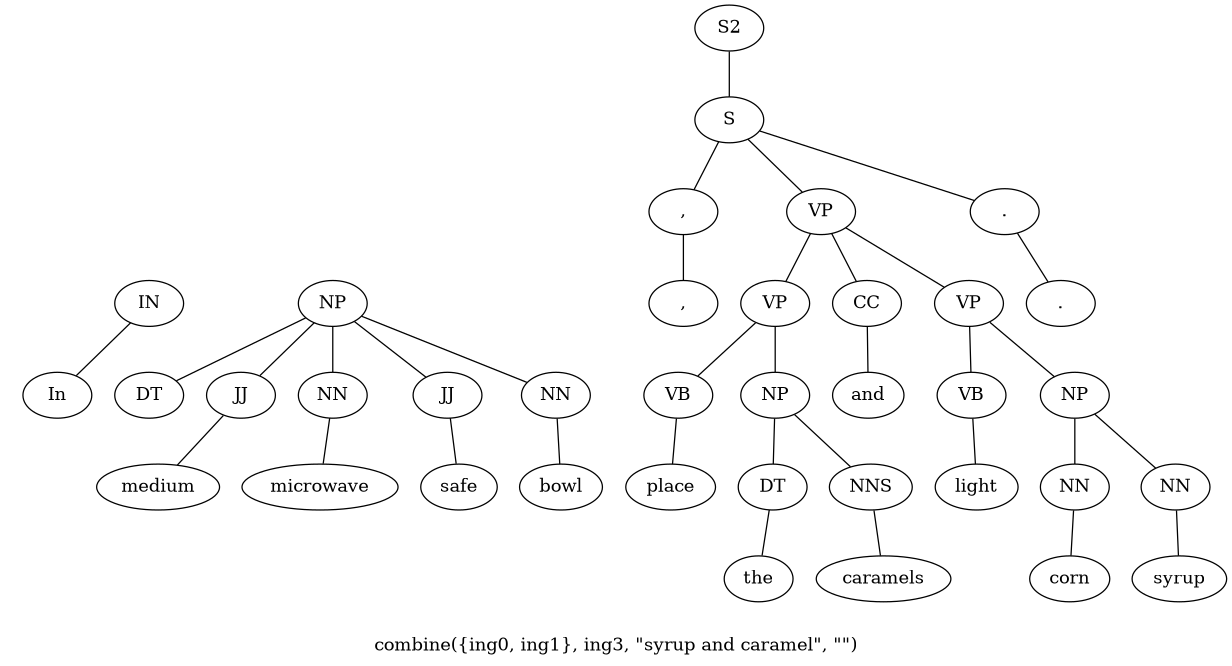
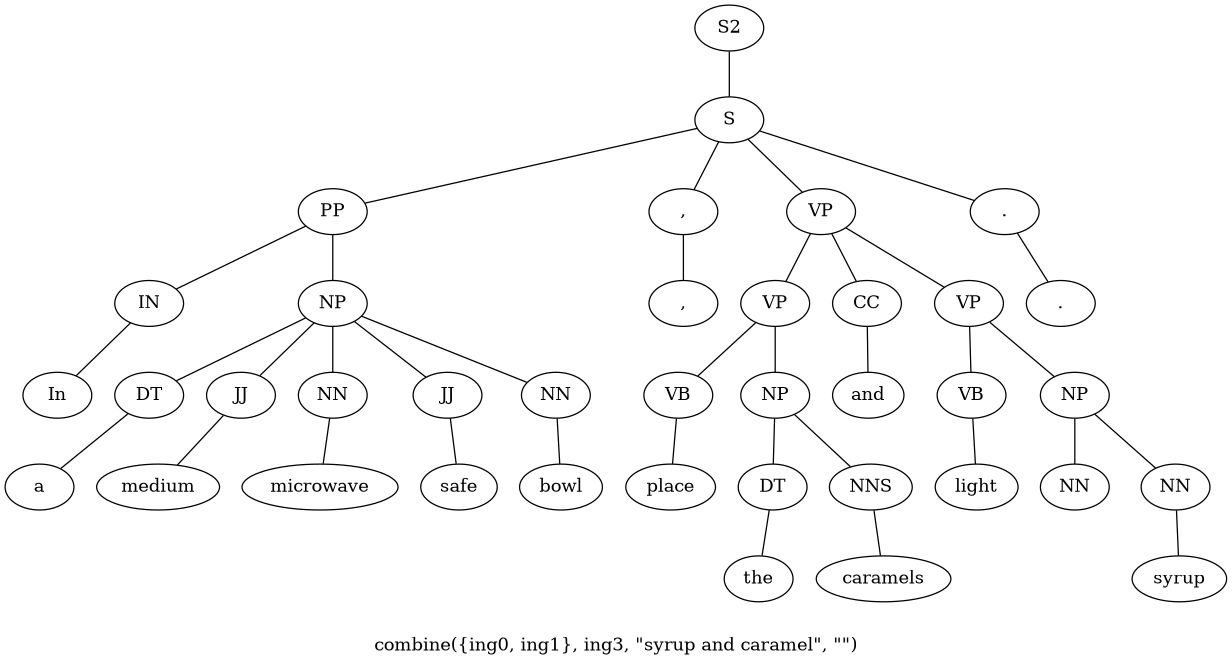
node "PP": added
node "a": added
node "corn": removed
